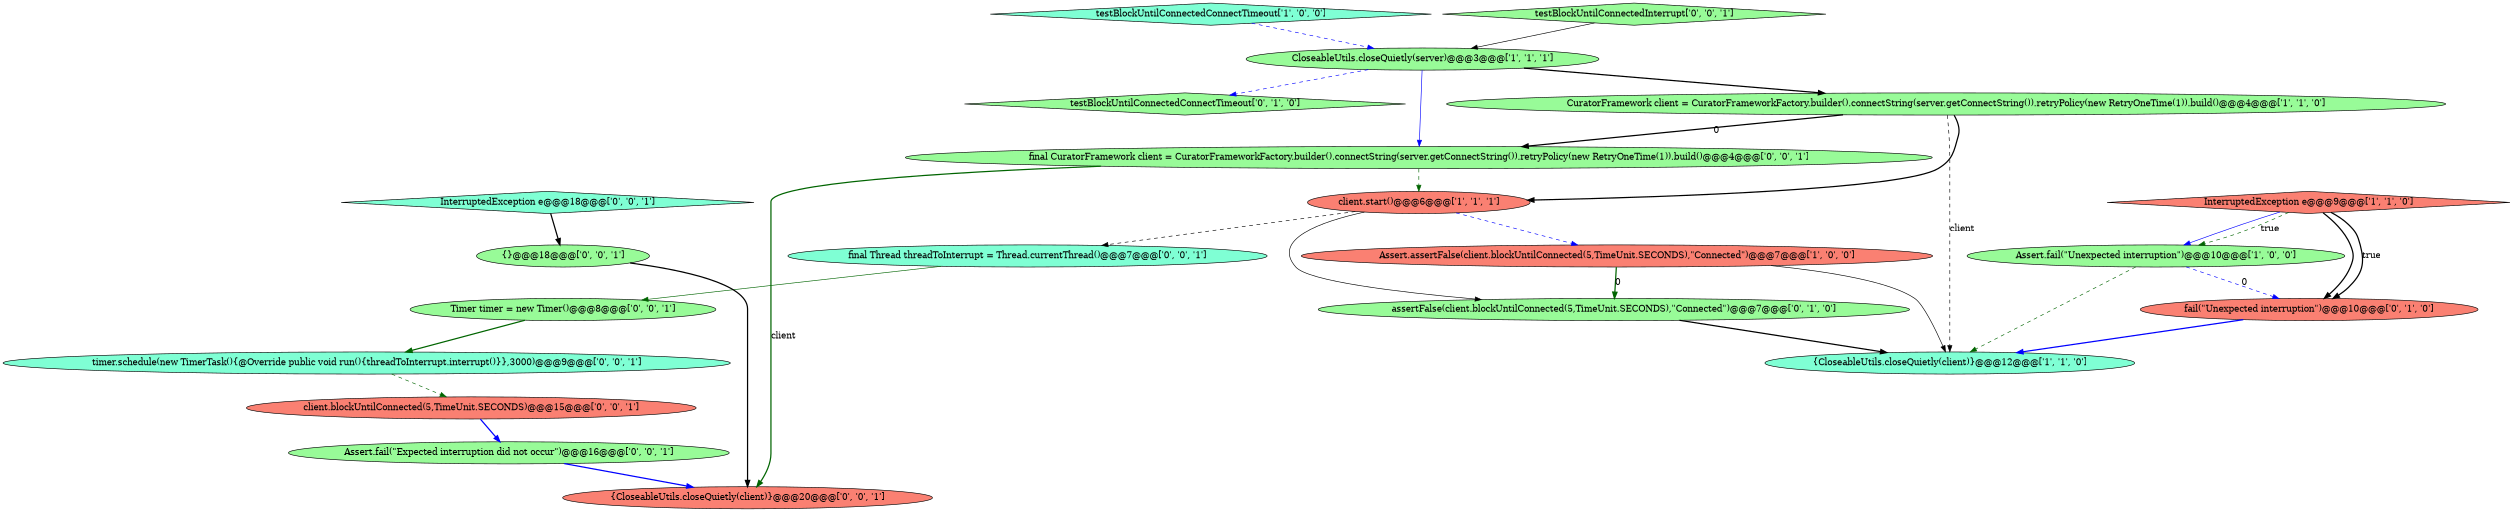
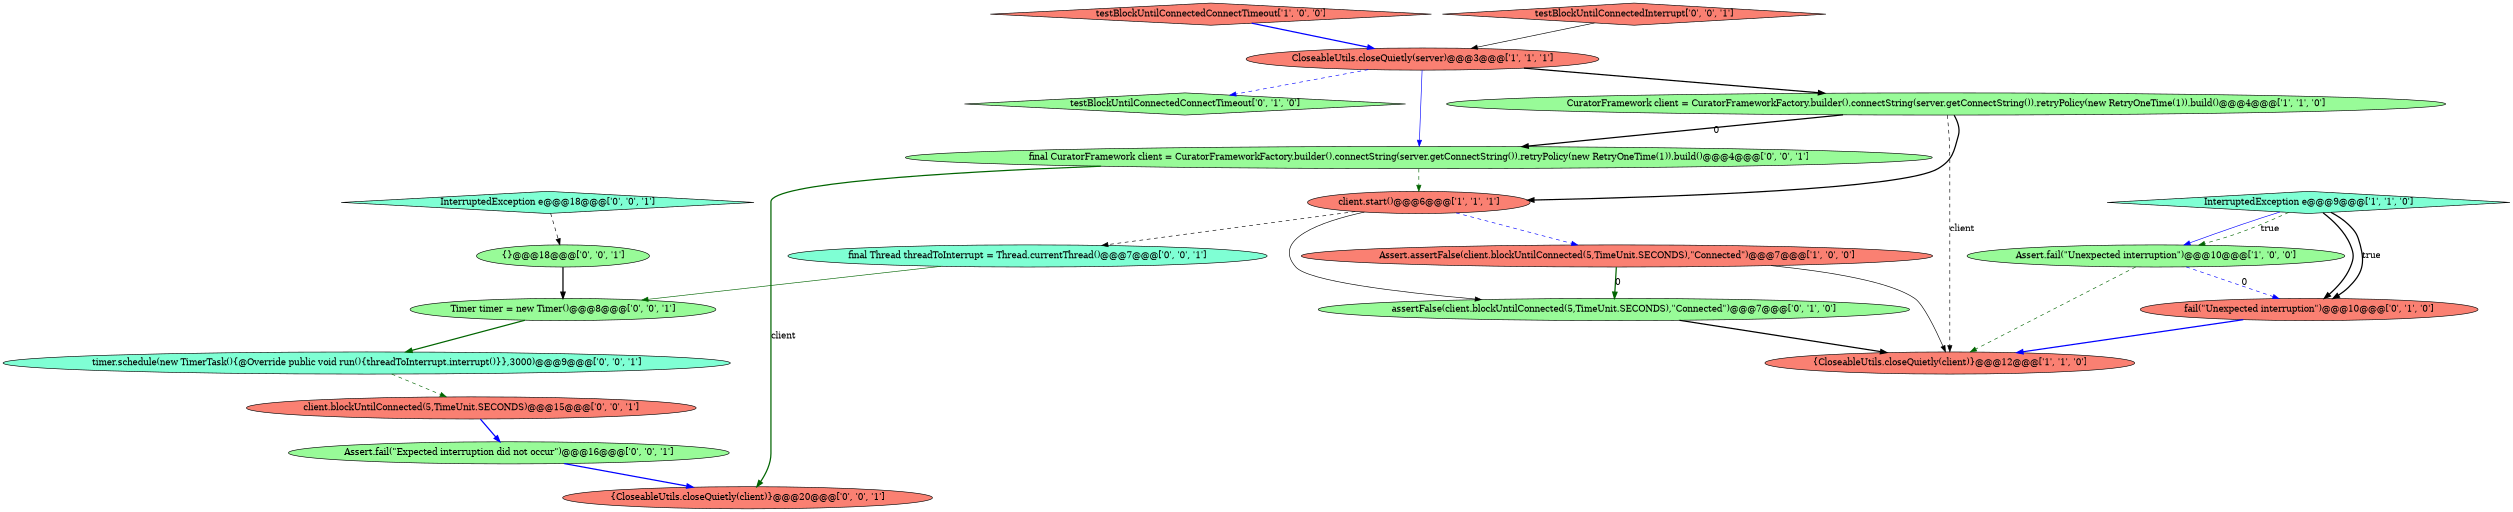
node "testBlockUntilConnectedConnectTimeout['1', '0', '0']": fillcolor aquamarine -> salmon
node "testBlockUntilConnectedInterrupt['0', '0', '1']": fillcolor palegreen -> salmon
edge "testBlockUntilConnectedConnectTimeout['1', '0', '0']" -> "CloseableUtils.closeQuietly(server)@@@3@@@['1', '1', '1']": style dashed -> bold
node "CloseableUtils.closeQuietly(server)@@@3@@@['1', '1', '1']": fillcolor palegreen -> salmon
node "InterruptedException e@@@9@@@['1', '1', '0']": fillcolor salmon -> aquamarine
edge "InterruptedException e@@@18@@@['0', '0', '1']" -> "{}@@@18@@@['0', '0', '1']": style bold -> dashed
edge "{}@@@18@@@['0', '0', '1']" -> "{CloseableUtils.closeQuietly(client)}@@@20@@@['0', '0', '1']": now "{}@@@18@@@['0', '0', '1']" -> "Timer timer = new Timer()@@@8@@@['0', '0', '1']"
node "{CloseableUtils.closeQuietly(client)}@@@12@@@['1', '1', '0']": fillcolor aquamarine -> salmon
